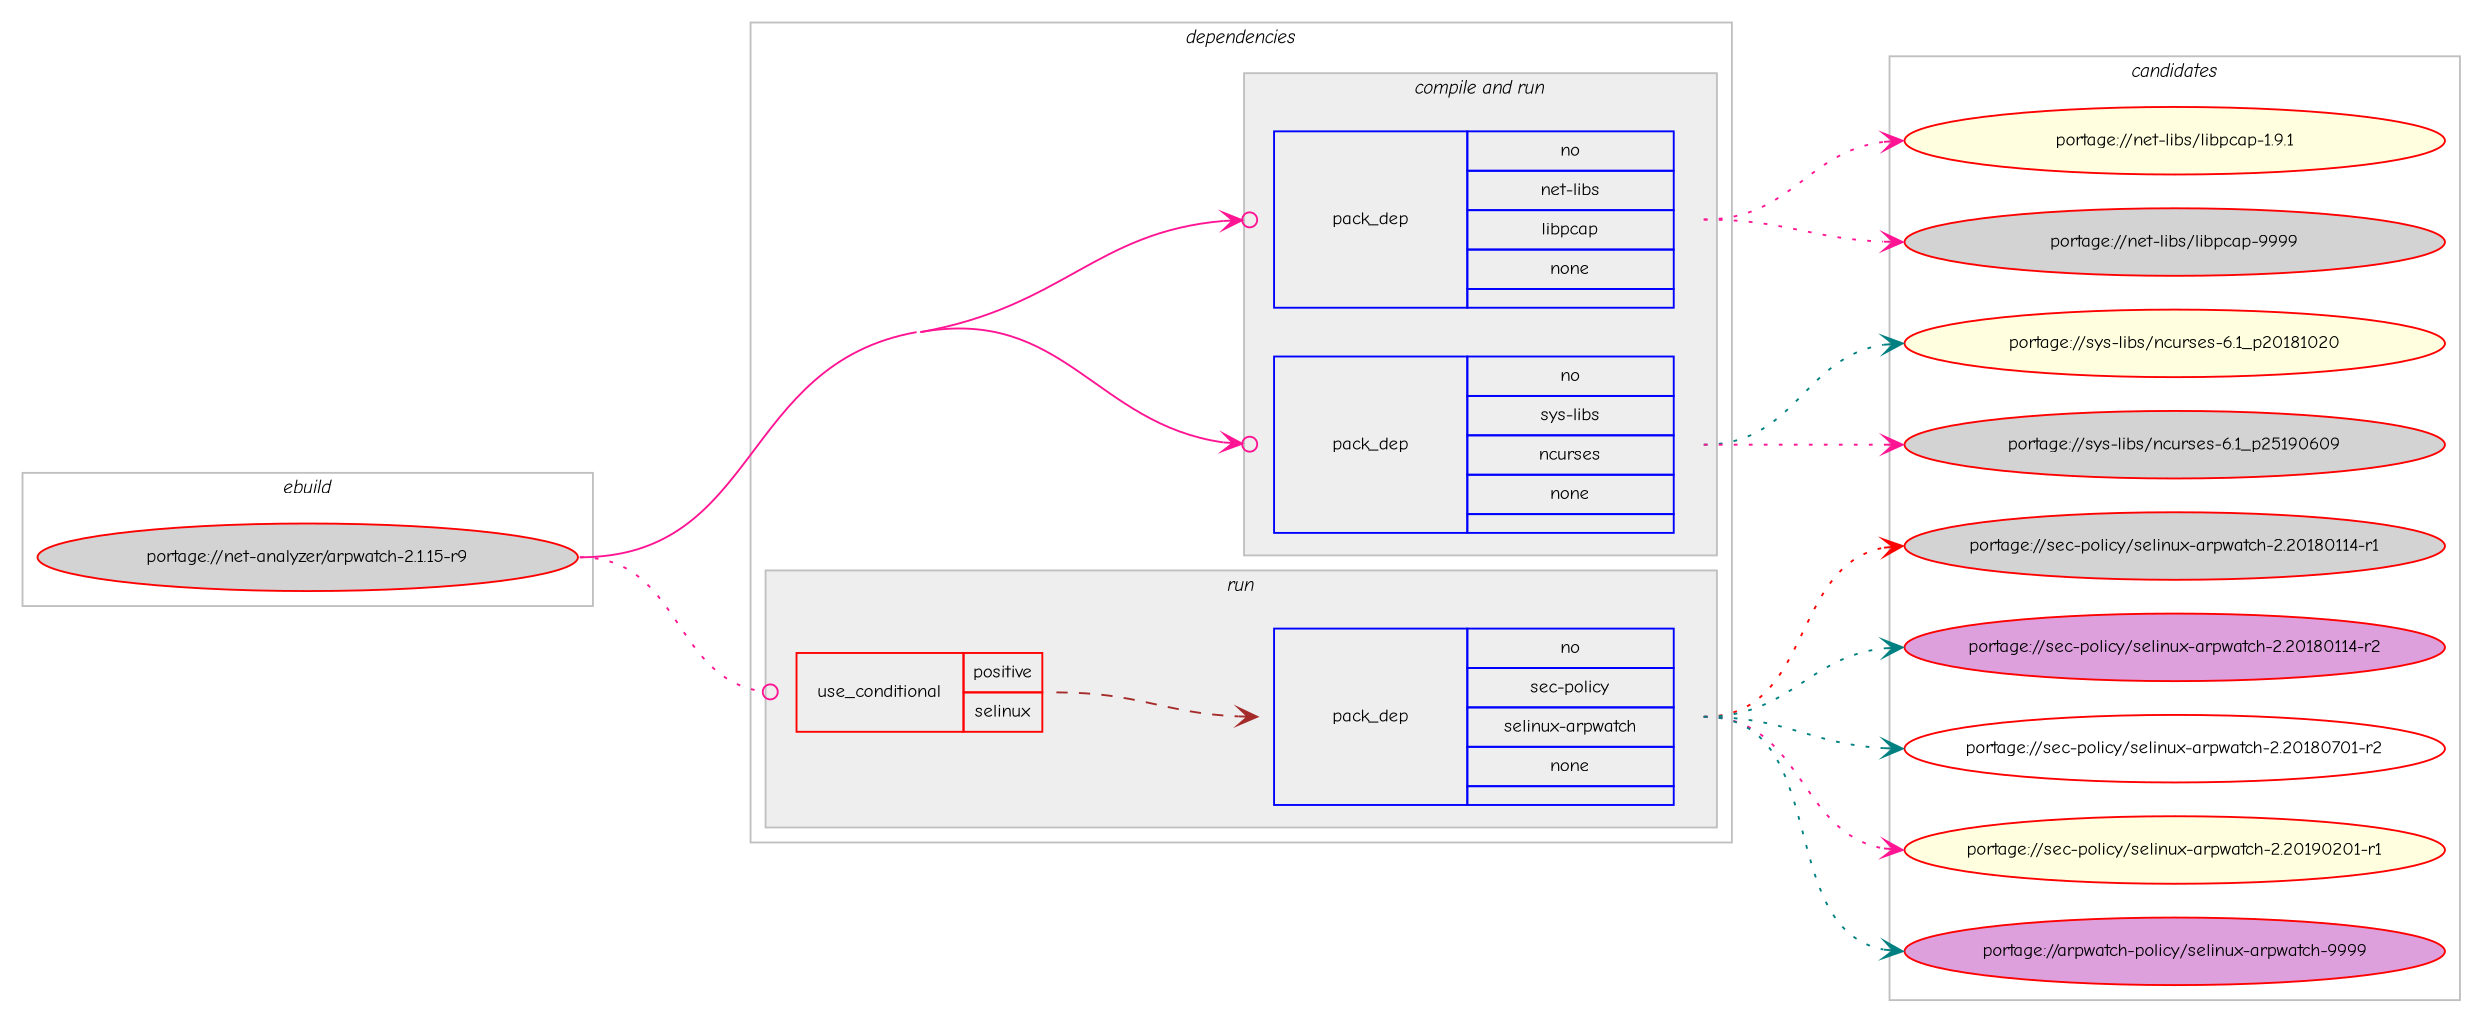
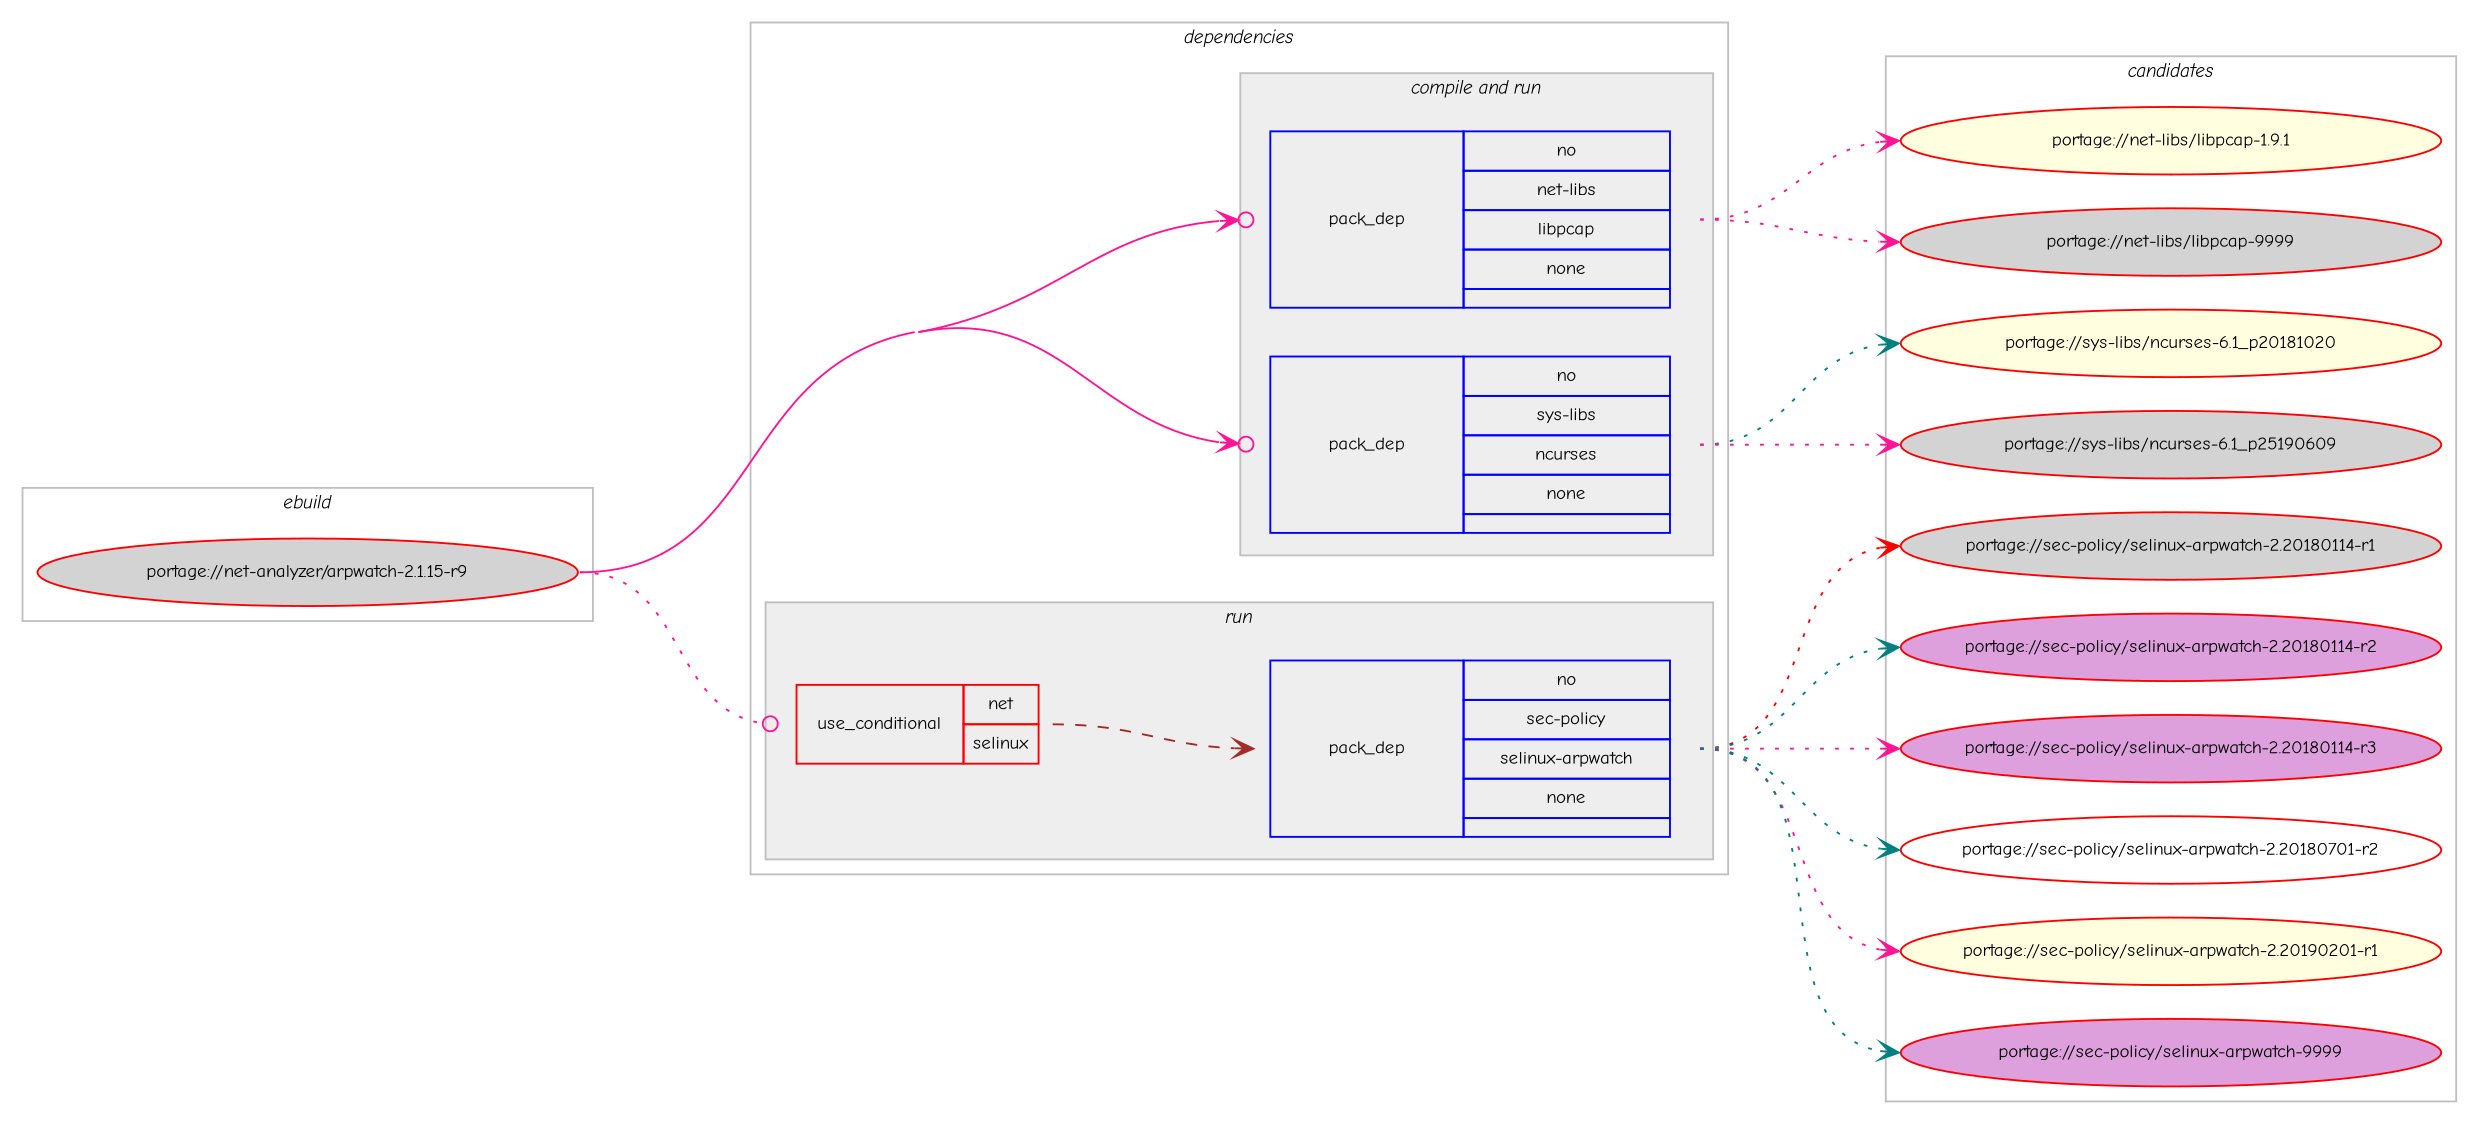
node "use_conditional": text "positive" -> "net"
node "portage://sec-policy/selinux-arpwatch-2.20180114-r3": added
node "portage://arpwatch-policy/selinux-arpwatch-9999": label "portage://arpwatch-policy/selinux-arpwatch-9999" -> "portage://sec-policy/selinux-arpwatch-9999"
